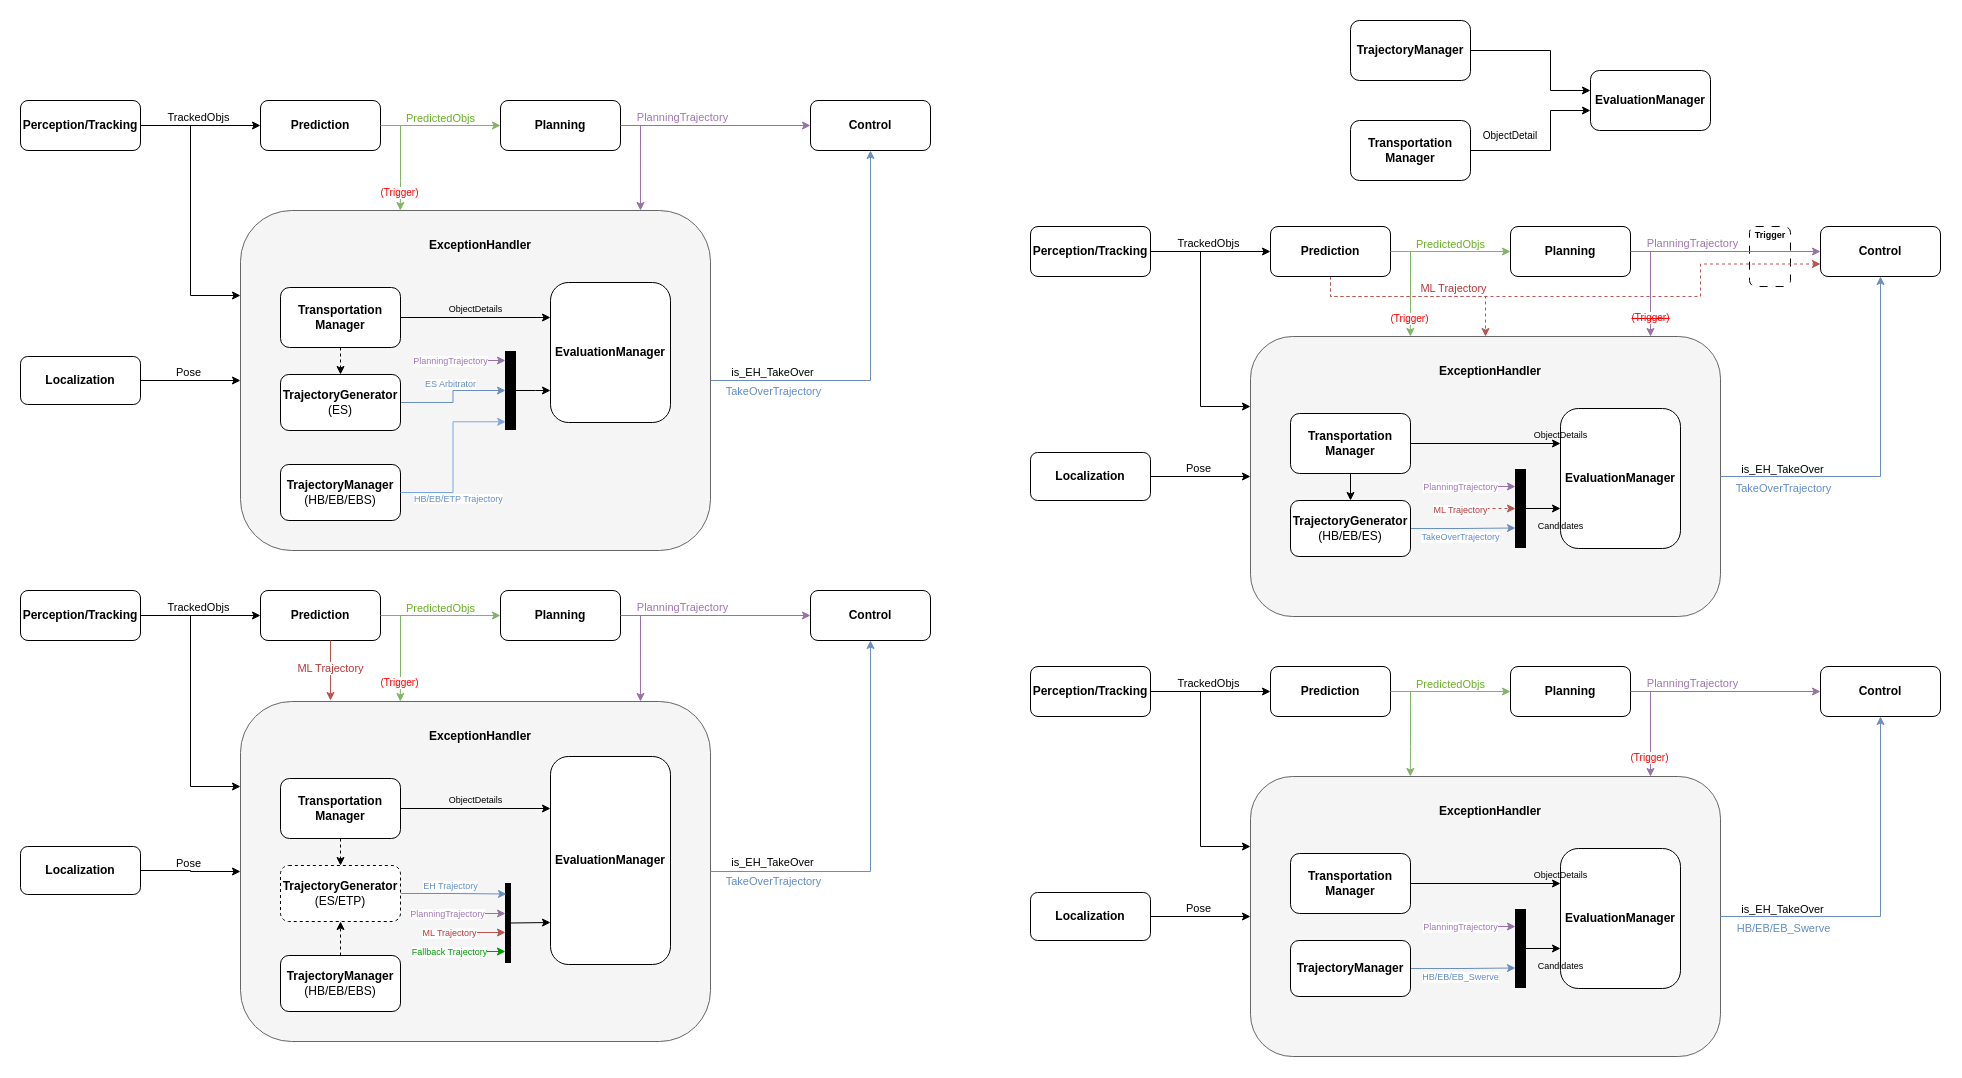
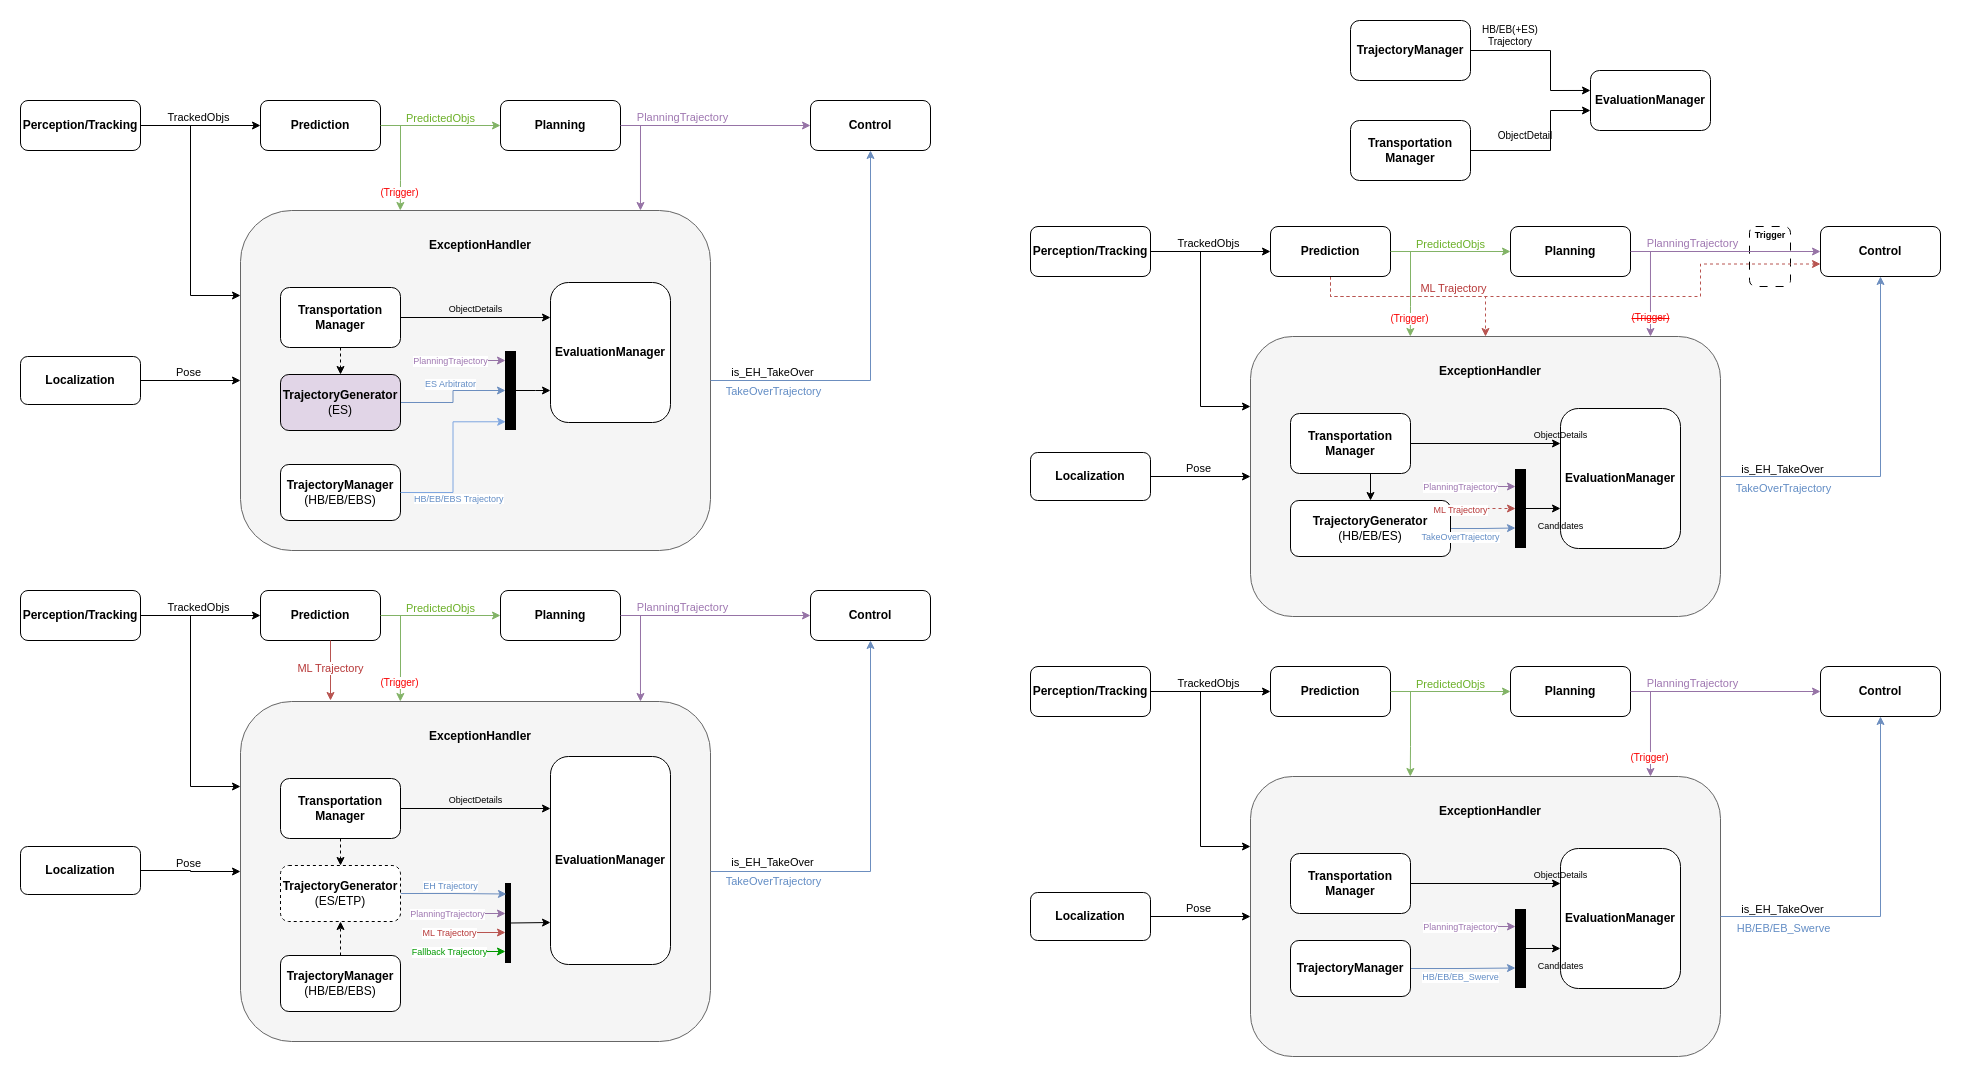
node "HB/EB(+ES) Trajectory": added
node "ObjectDetail": moved (1511, 136) -> (1526, 136)
node "TrajectoryGenerator (ES)": fillcolor #ffffff -> #e1d5e7
node "HB/EB/ETP Trajectory": label "HB/EB/ETP Trajectory" -> "HB/EB/EBS Trajectory"
node "TrajectoryGenerator (HB/EB/ES)": size 120x56 -> 160x56
